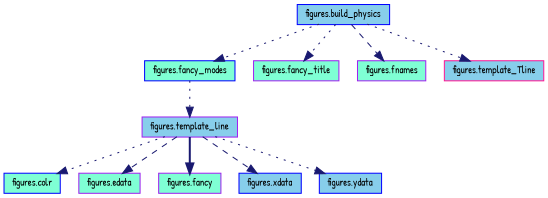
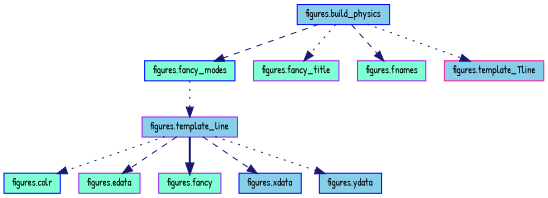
edge "figures.build_physics" -> "figures.fancy_modes": style dotted -> dashed
